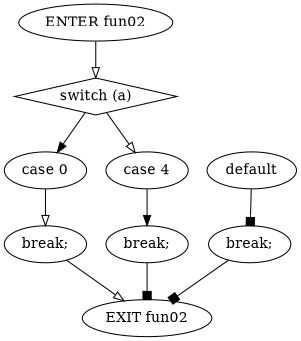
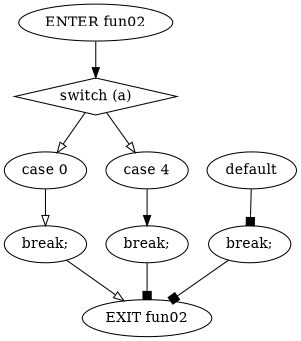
edge "ENTER fun02" -> "switch (a)": arrowhead onormal -> normal
edge "switch (a)" -> "case 0": arrowhead normal -> onormal
